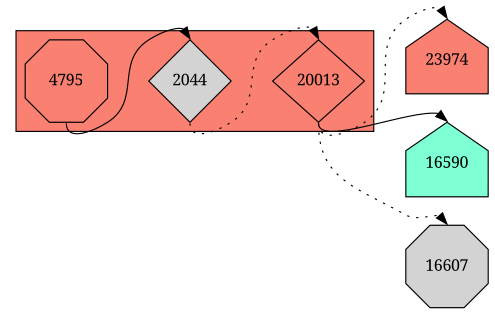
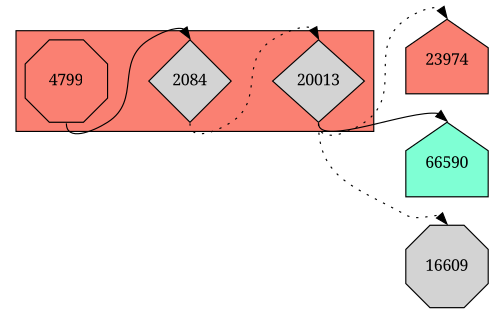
node "4795": label "4795" -> "4799"
node "2044": label "2044" -> "2084"
node "20013": fillcolor salmon -> lightgrey
node "16590": label "16590" -> "66590"
node "16607": label "16607" -> "16609"
